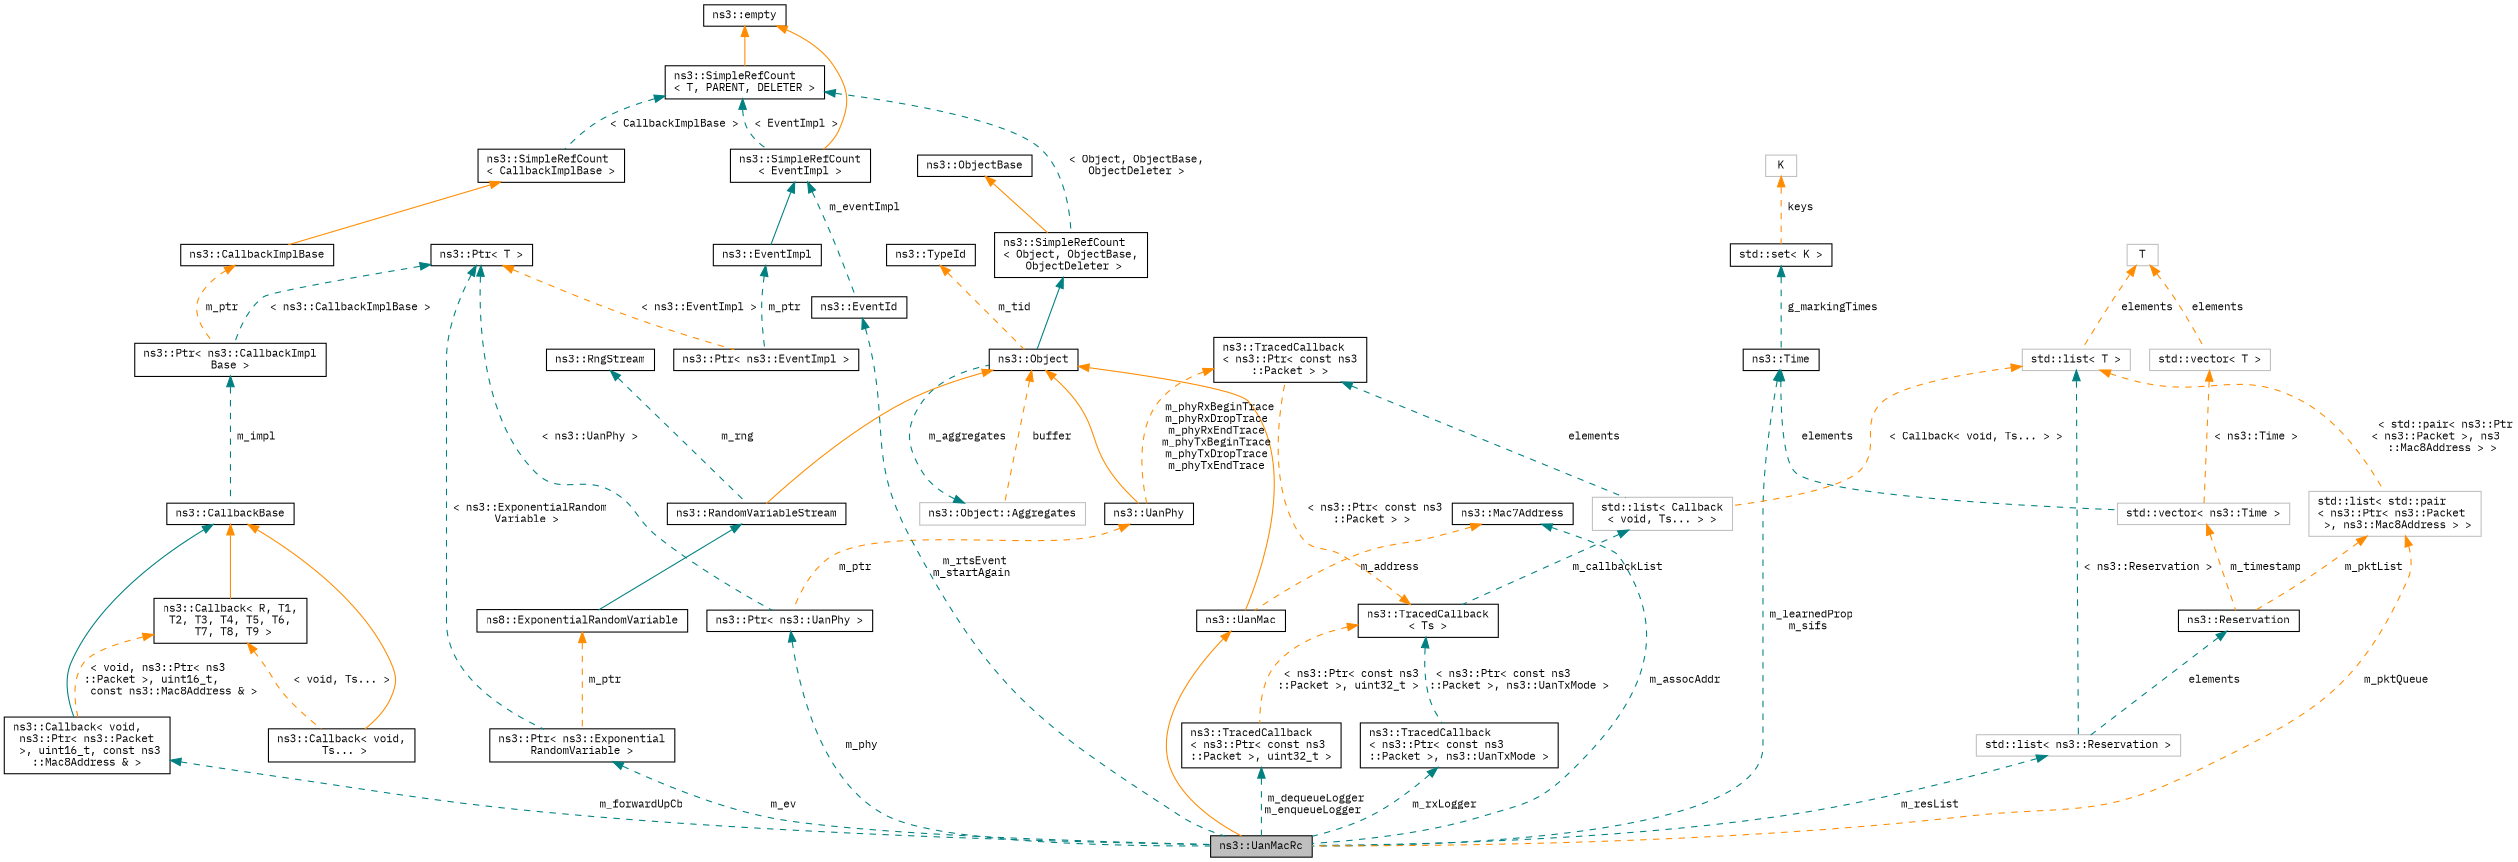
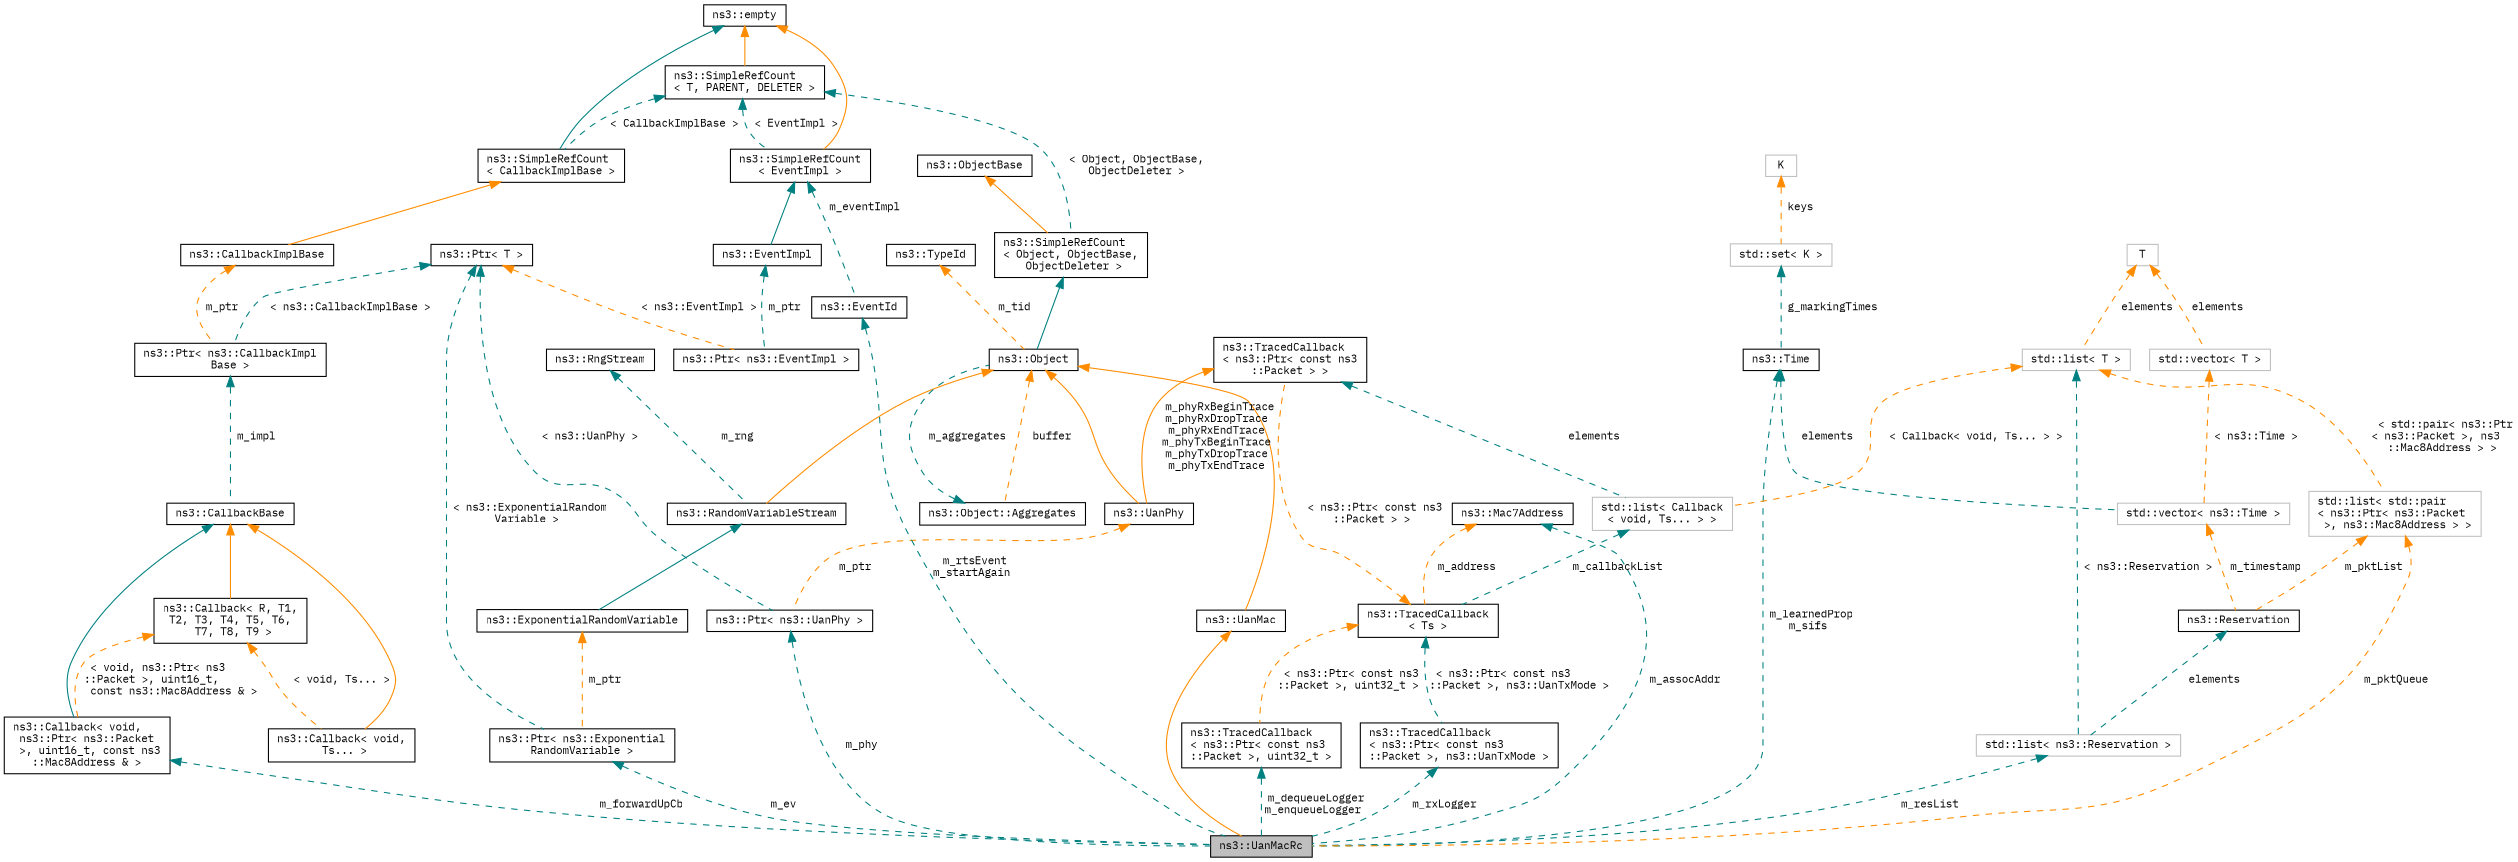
edge "ns3::SimpleRefCount < CallbackImplBase >" -> "ns3::empty": added
node "std::set< K >": color black -> grey75
edge "ns3::UanPhy" -> "ns3::TracedCallback < ns3::Ptr< const ns3 ::Packet > >": style dashed -> solid
node "ns3::Object::Aggregates": color grey75 -> black
edge "ns3::UanMac" -> "ns3::Mac7Address": now "ns3::TracedCallback < Ts >" -> "ns3::Mac7Address"
node "ns8::ExponentialRandomVariable": label "ns8::ExponentialRandomVariable" -> "ns3::ExponentialRandomVariable"
